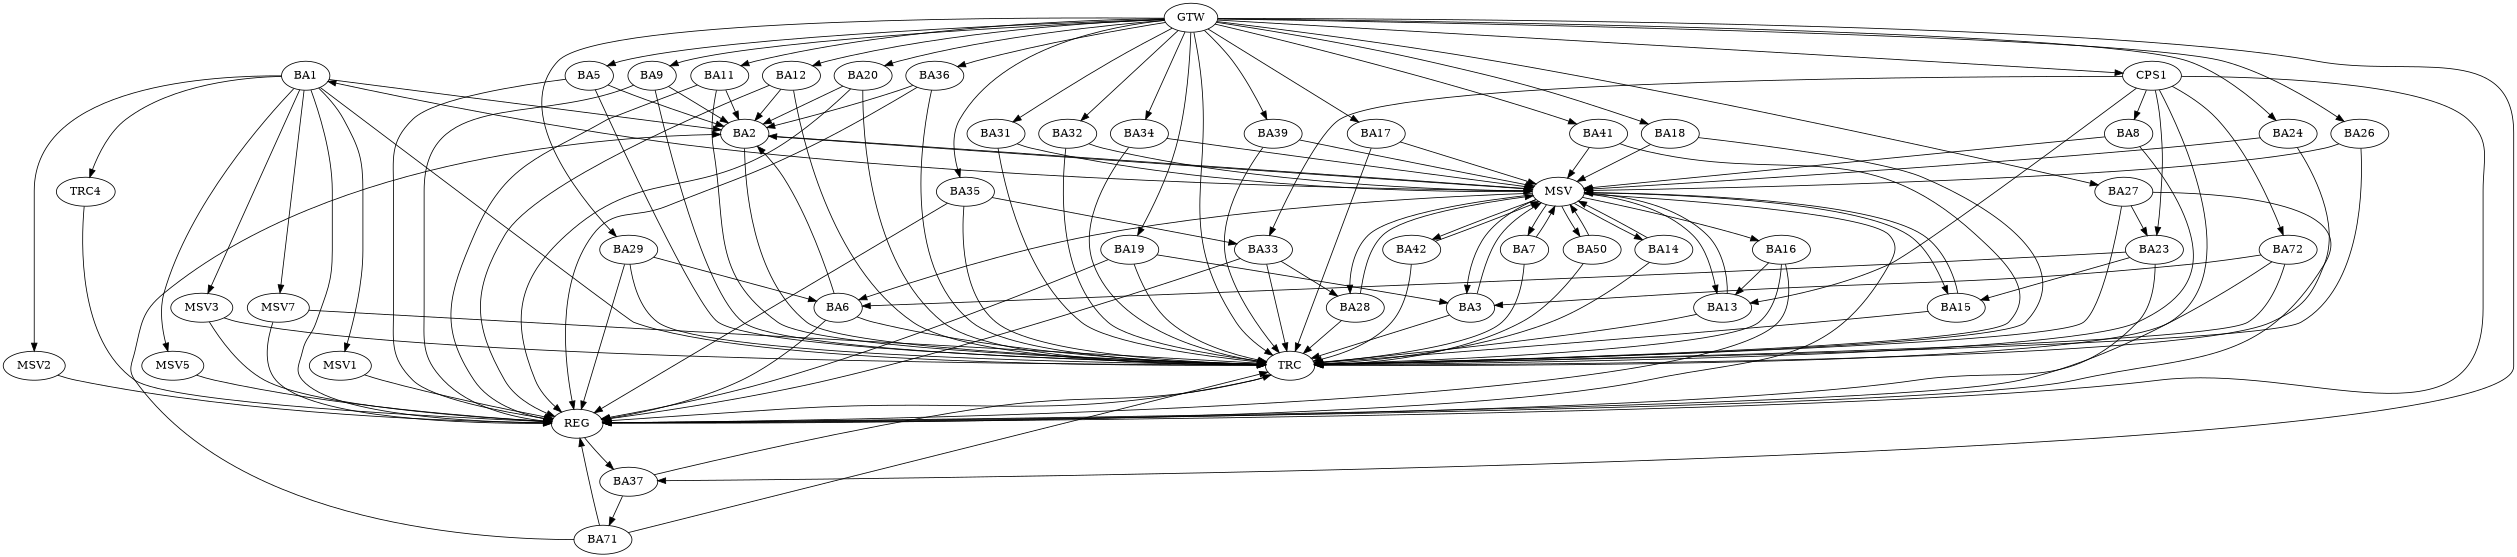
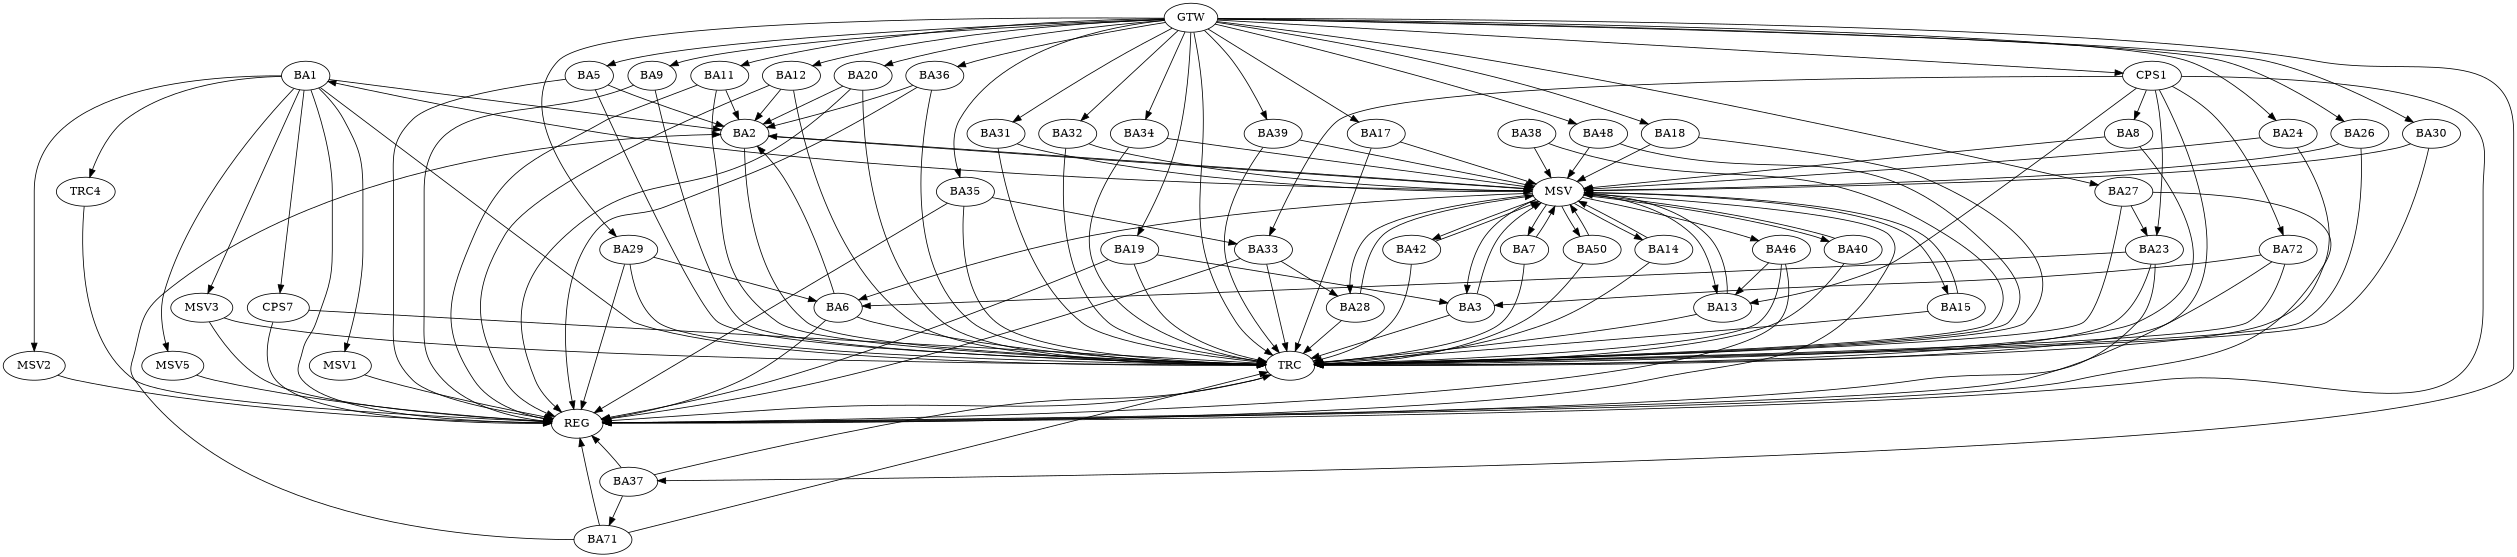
edge "BA9" -> "BA2": removed
node "BA38": added
node "BA41": label "BA41" -> "BA48"
node "BA30": added
node "BA16": label "BA16" -> "BA46"
node "BA40": added
edge "BA23" -> "BA15": now "BA23" -> "TRC"
node "MSV7": label "MSV7" -> "CPS7"
edge "REG" -> "BA37": reversed
